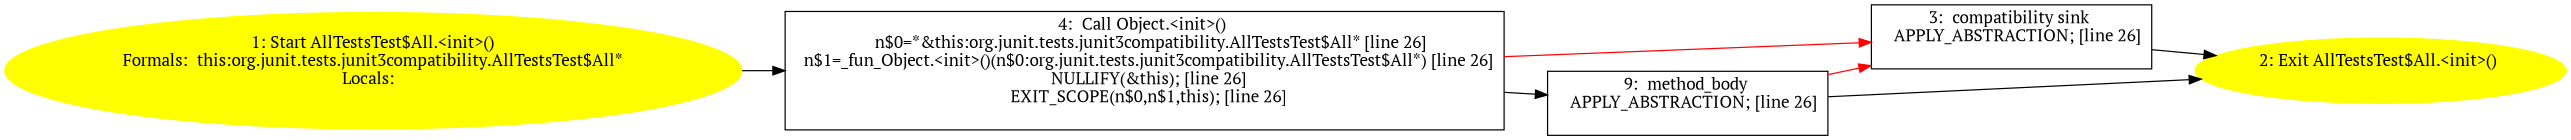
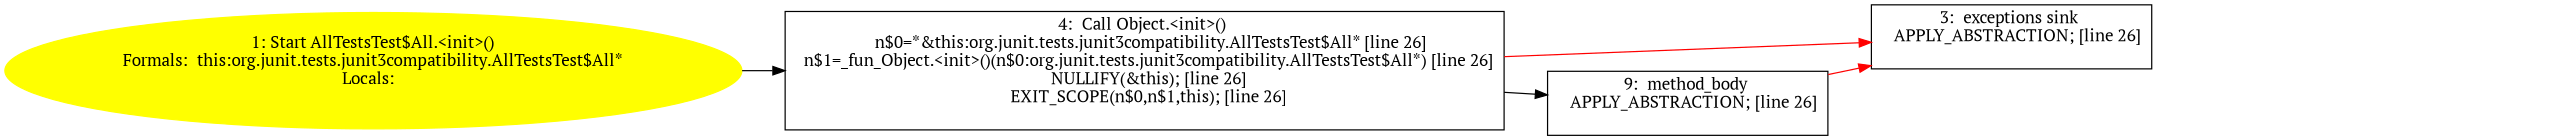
node "3:  compatibility sink APPLY_ABSTRACTION; [line 26]": label "3:  compatibility sink APPLY_ABSTRACTION; [line 26]" -> "3:  exceptions sink APPLY_ABSTRACTION; [line 26]"
node "2: Exit AllTestsTest$All.<init>()": removed
